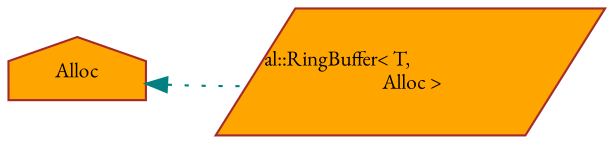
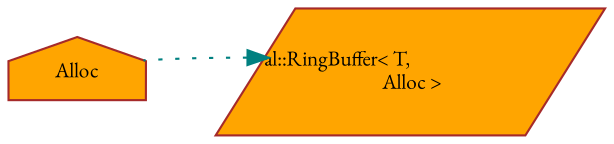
edge "al::RingBuffer< T, Alloc >" -> "Alloc": reversed
